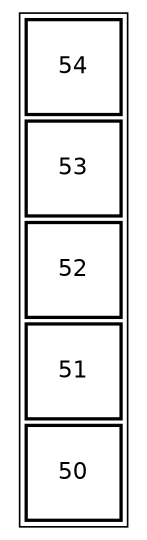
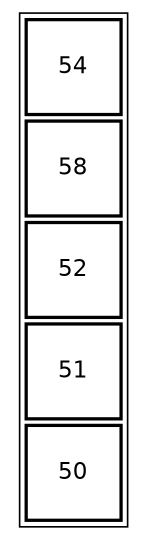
node "54": text "53" -> "58"
